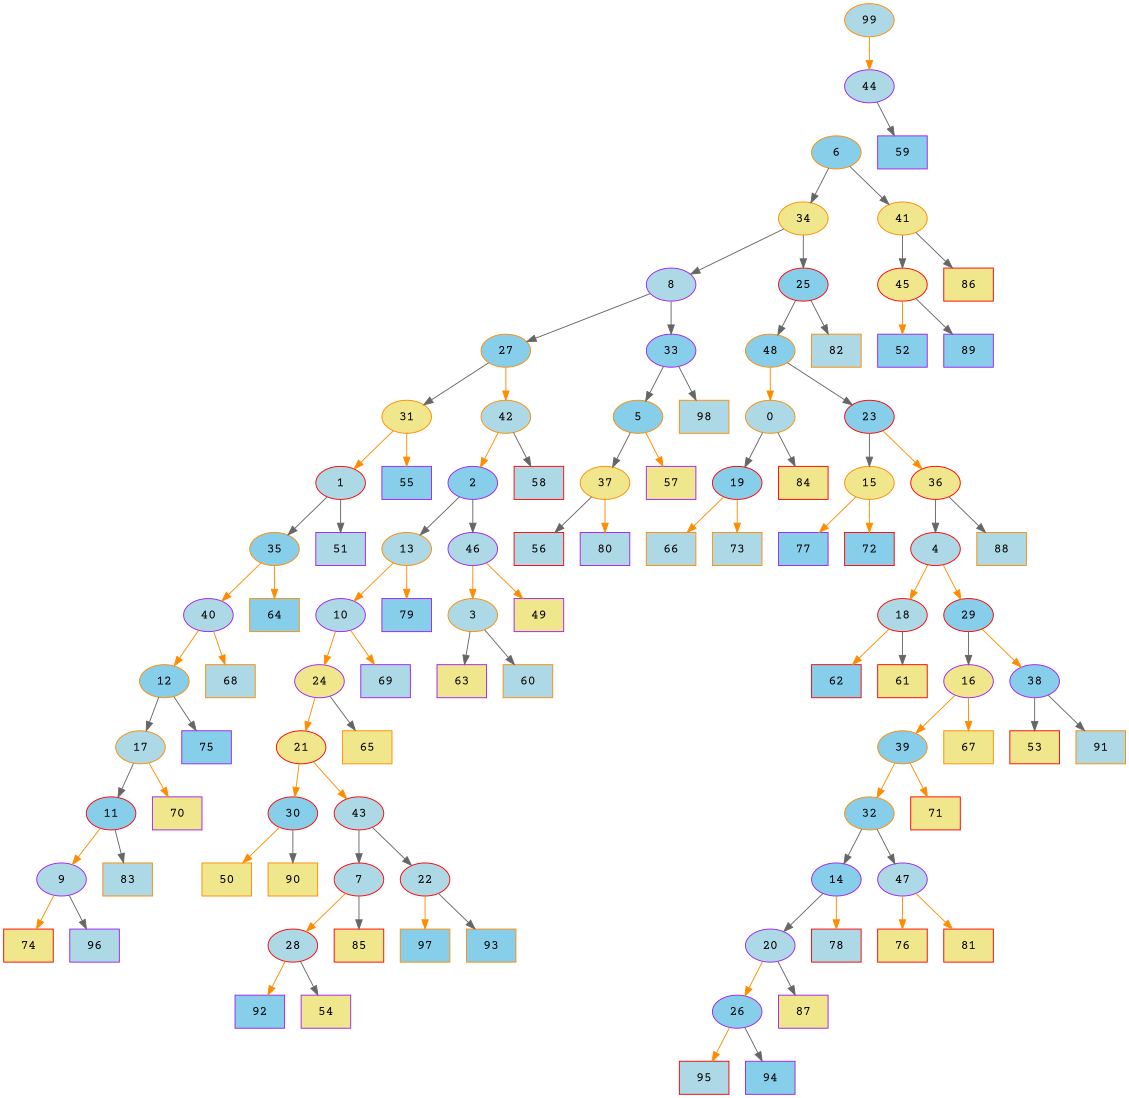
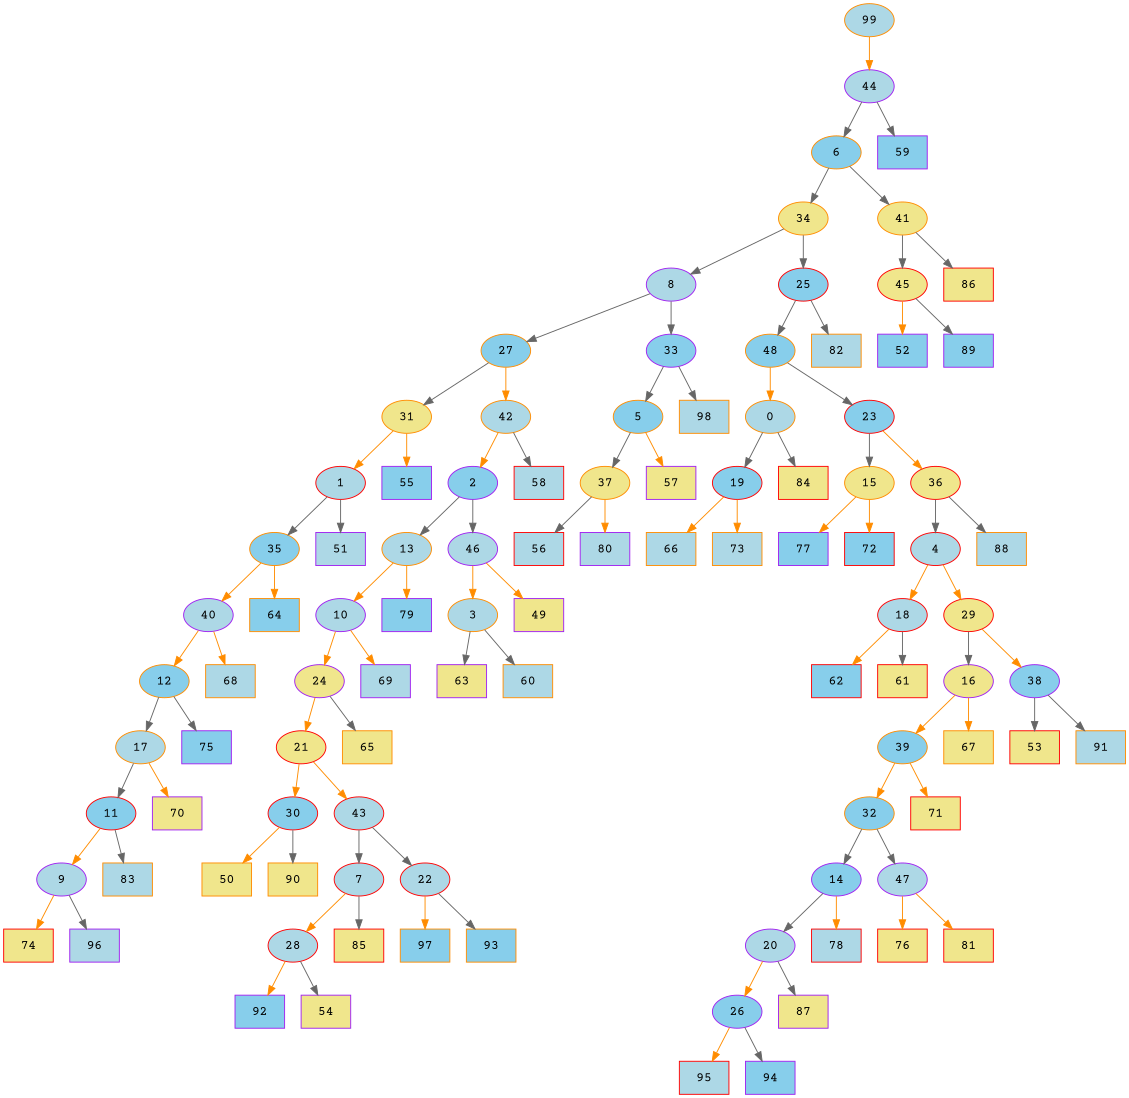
edge "44" -> "6": added
node "29": fillcolor skyblue -> khaki
